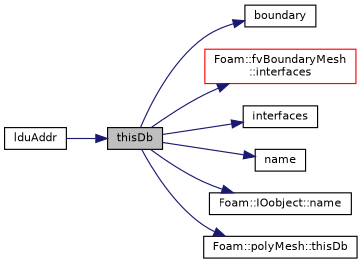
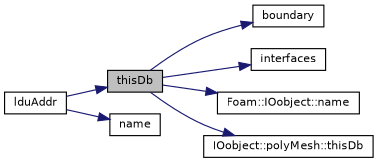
node "Foam::fvBoundaryMesh ::interfaces": removed
edge "thisDb" -> "name": now "lduAddr" -> "name"
node "Foam::polyMesh::thisDb": label "Foam::polyMesh::thisDb" -> "IOobject::polyMesh::thisDb"
